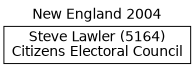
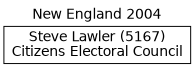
node "Steve Lawler (5164) Citizens Electoral Council": label "Steve Lawler (5164) Citizens Electoral Council" -> "Steve Lawler (5167) Citizens Electoral Council"
